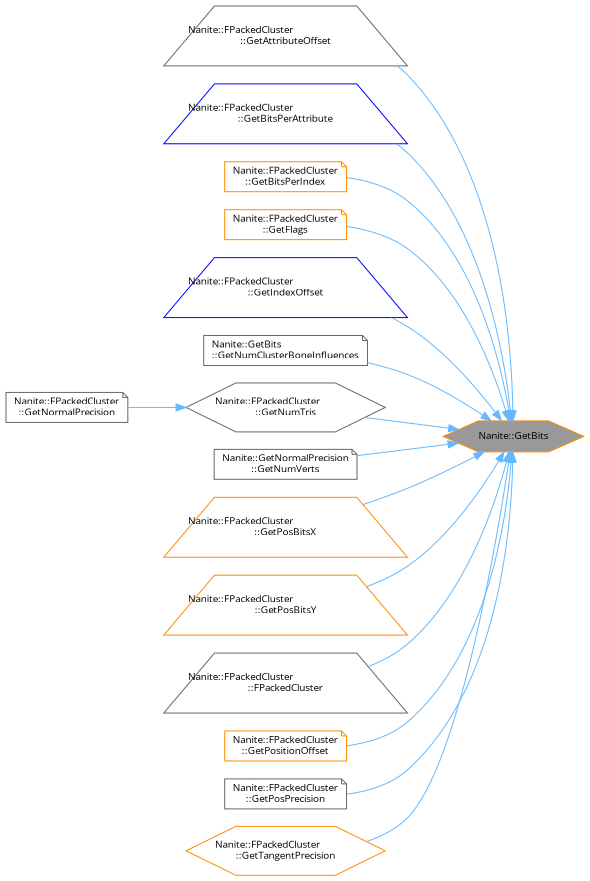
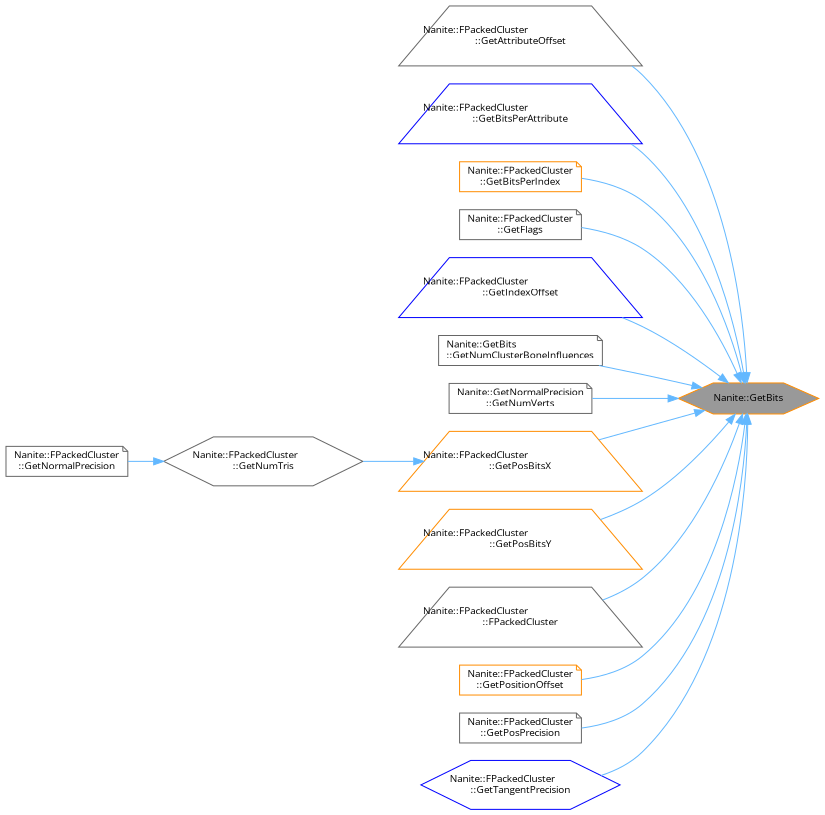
node "Nanite::FPackedCluster ::GetFlags": color darkorange -> gray40
edge "Nanite::FPackedCluster ::GetNumTris" -> "Nanite::GetBits": now "Nanite::FPackedCluster ::GetNumTris" -> "Nanite::FPackedCluster ::GetPosBitsX"
node "Nanite::FPackedCluster ::GetTangentPrecision": color darkorange -> blue
